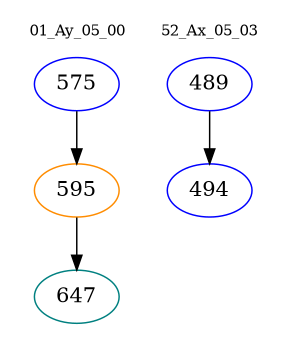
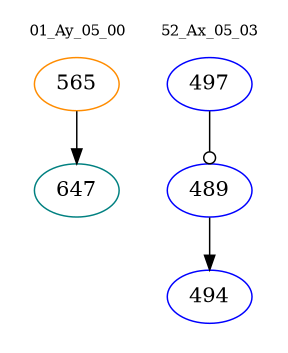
node "575": removed
node "497": added
node "595": label "595" -> "565"
